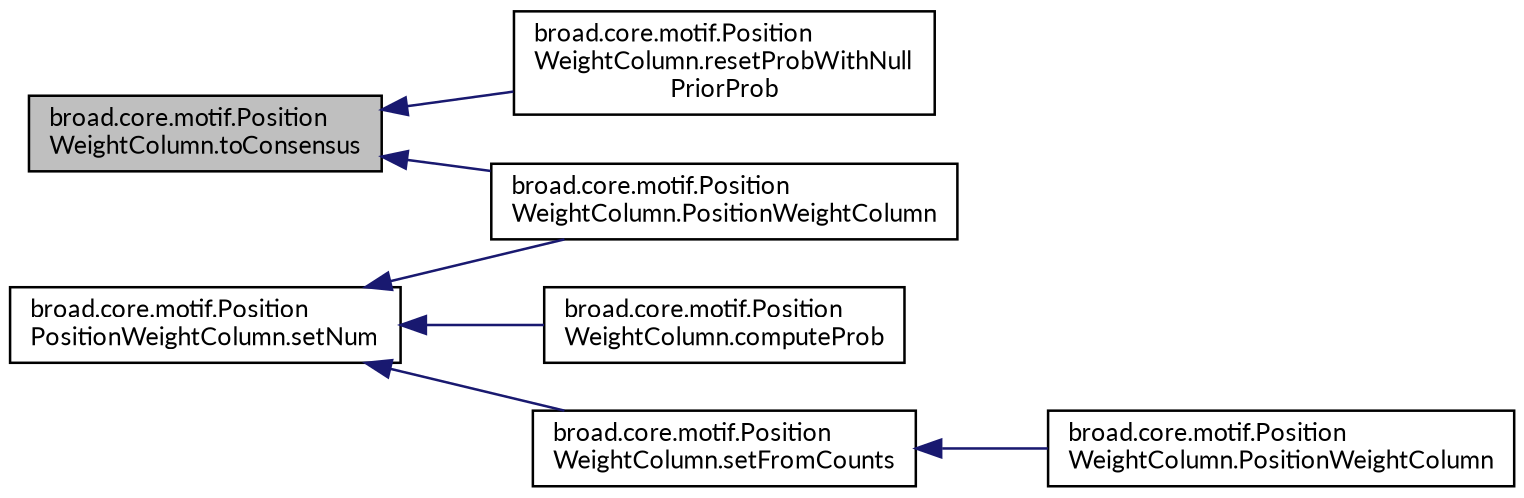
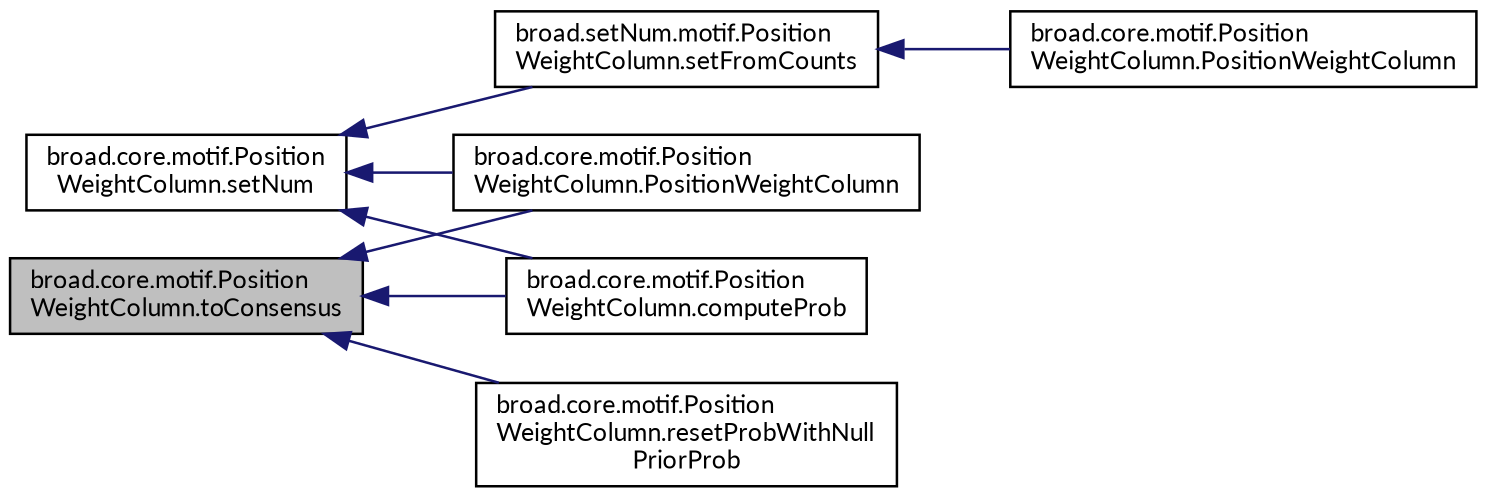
edge "broad.core.motif.Position WeightColumn.computeProb" -> "broad.core.motif.Position WeightColumn.toConsensus": added
node "broad.core.motif.Position PositionWeightColumn.setNum": label "broad.core.motif.Position PositionWeightColumn.setNum" -> "broad.core.motif.Position WeightColumn.setNum"
node "broad.core.motif.Position WeightColumn.setFromCounts": label "broad.core.motif.Position WeightColumn.setFromCounts" -> "broad.setNum.motif.Position WeightColumn.setFromCounts"
